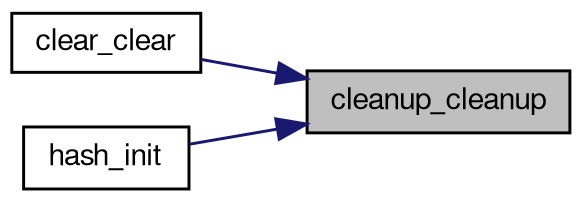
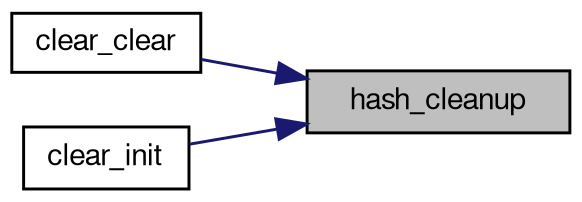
node "cleanup_cleanup": label "cleanup_cleanup" -> "hash_cleanup"
node "hash_init": label "hash_init" -> "clear_init"
